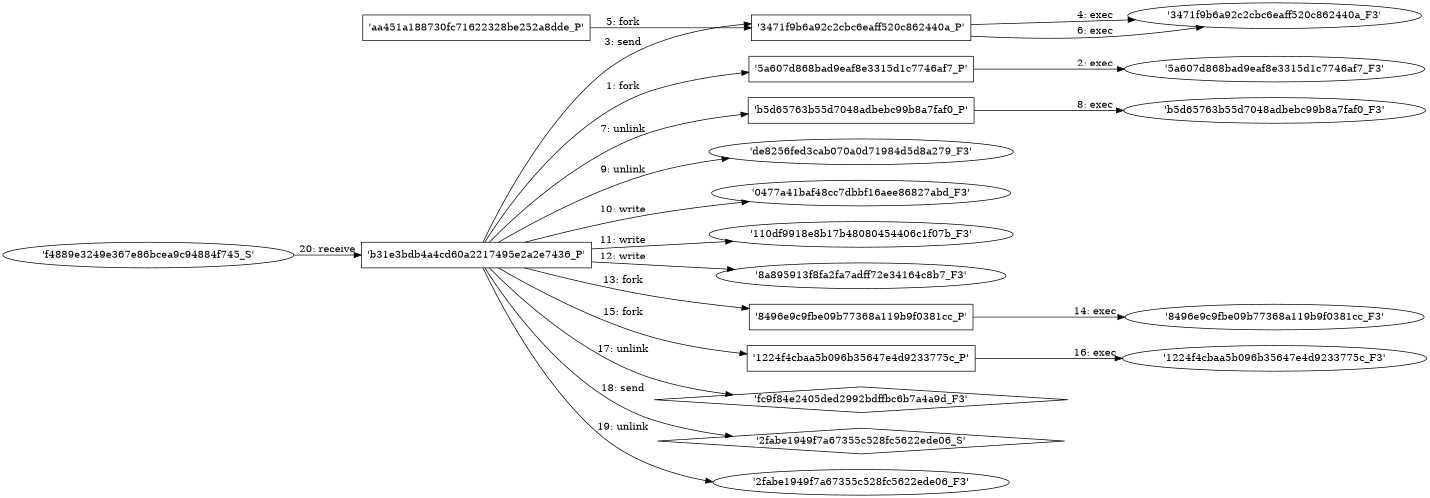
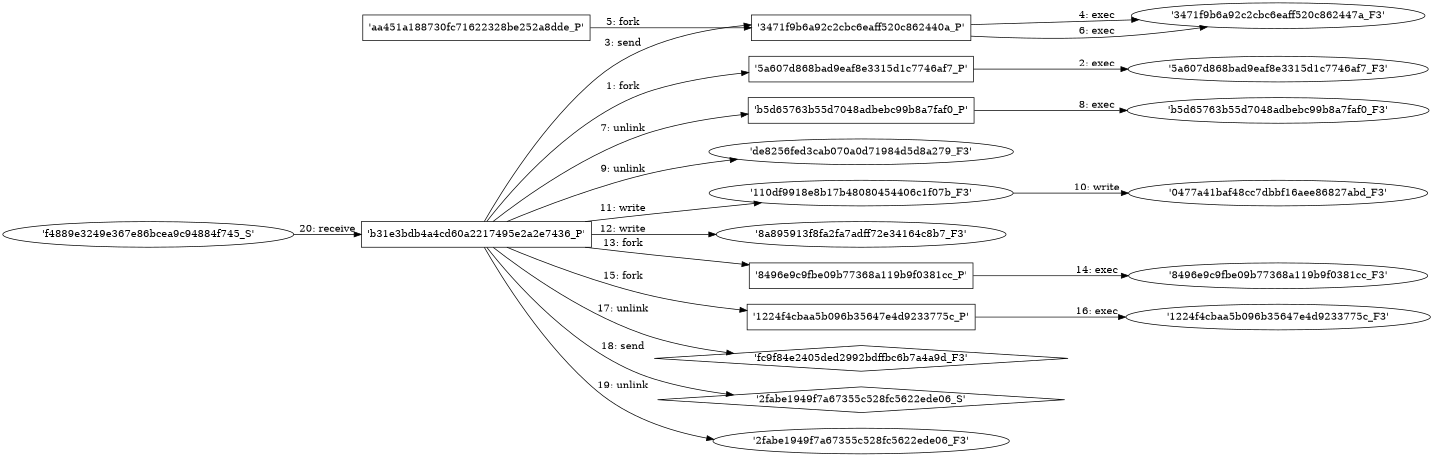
node "'3471f9b6a92c2cbc6eaff520c862440a_F3'": label "'3471f9b6a92c2cbc6eaff520c862440a_F3'" -> "'3471f9b6a92c2cbc6eaff520c862447a_F3'"
edge "'b31e3bdb4a4cd60a2217495e2a2e7436_P'" -> "'0477a41baf48cc7dbbf16aee86827abd_F3'": now "'110df9918e8b17b48080454406c1f07b_F3'" -> "'0477a41baf48cc7dbbf16aee86827abd_F3'"
